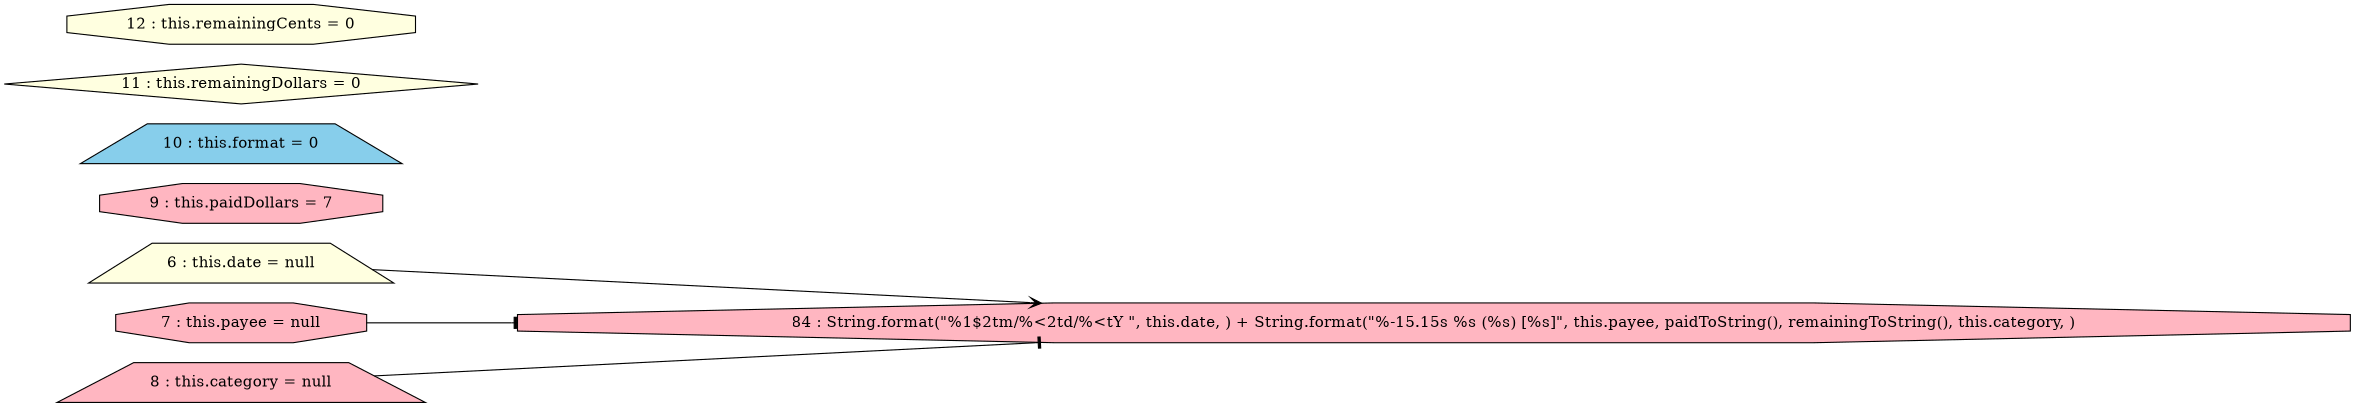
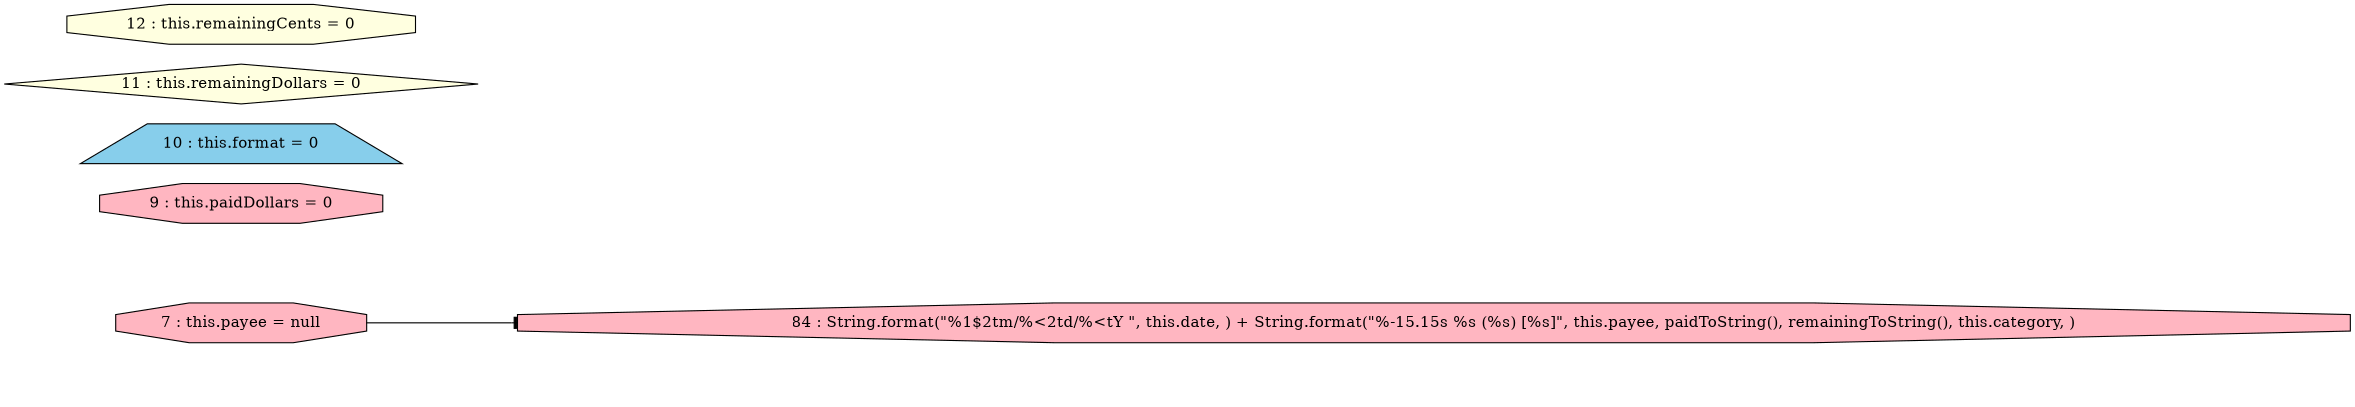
node "9 : this.paidDollars = 7": label "9 : this.paidDollars = 7" -> "9 : this.paidDollars = 0"
node "6 : this.date = null": removed
node "8 : this.category = null": removed
